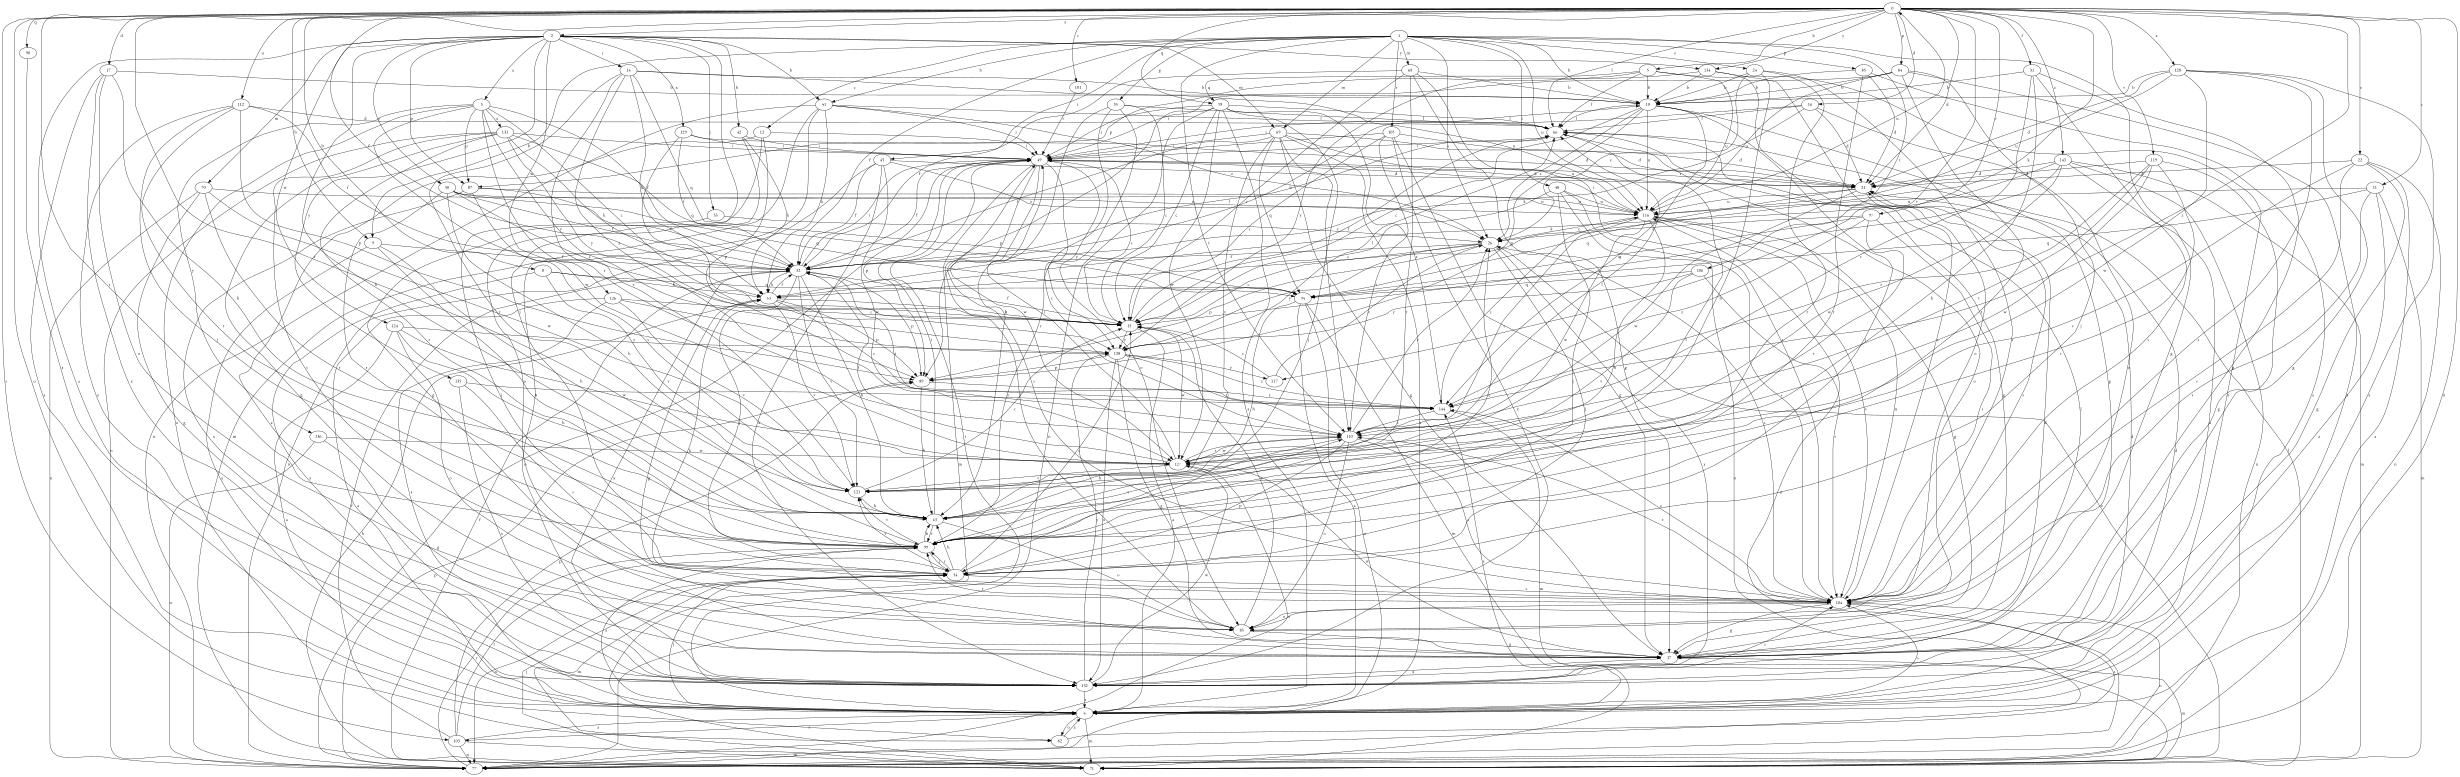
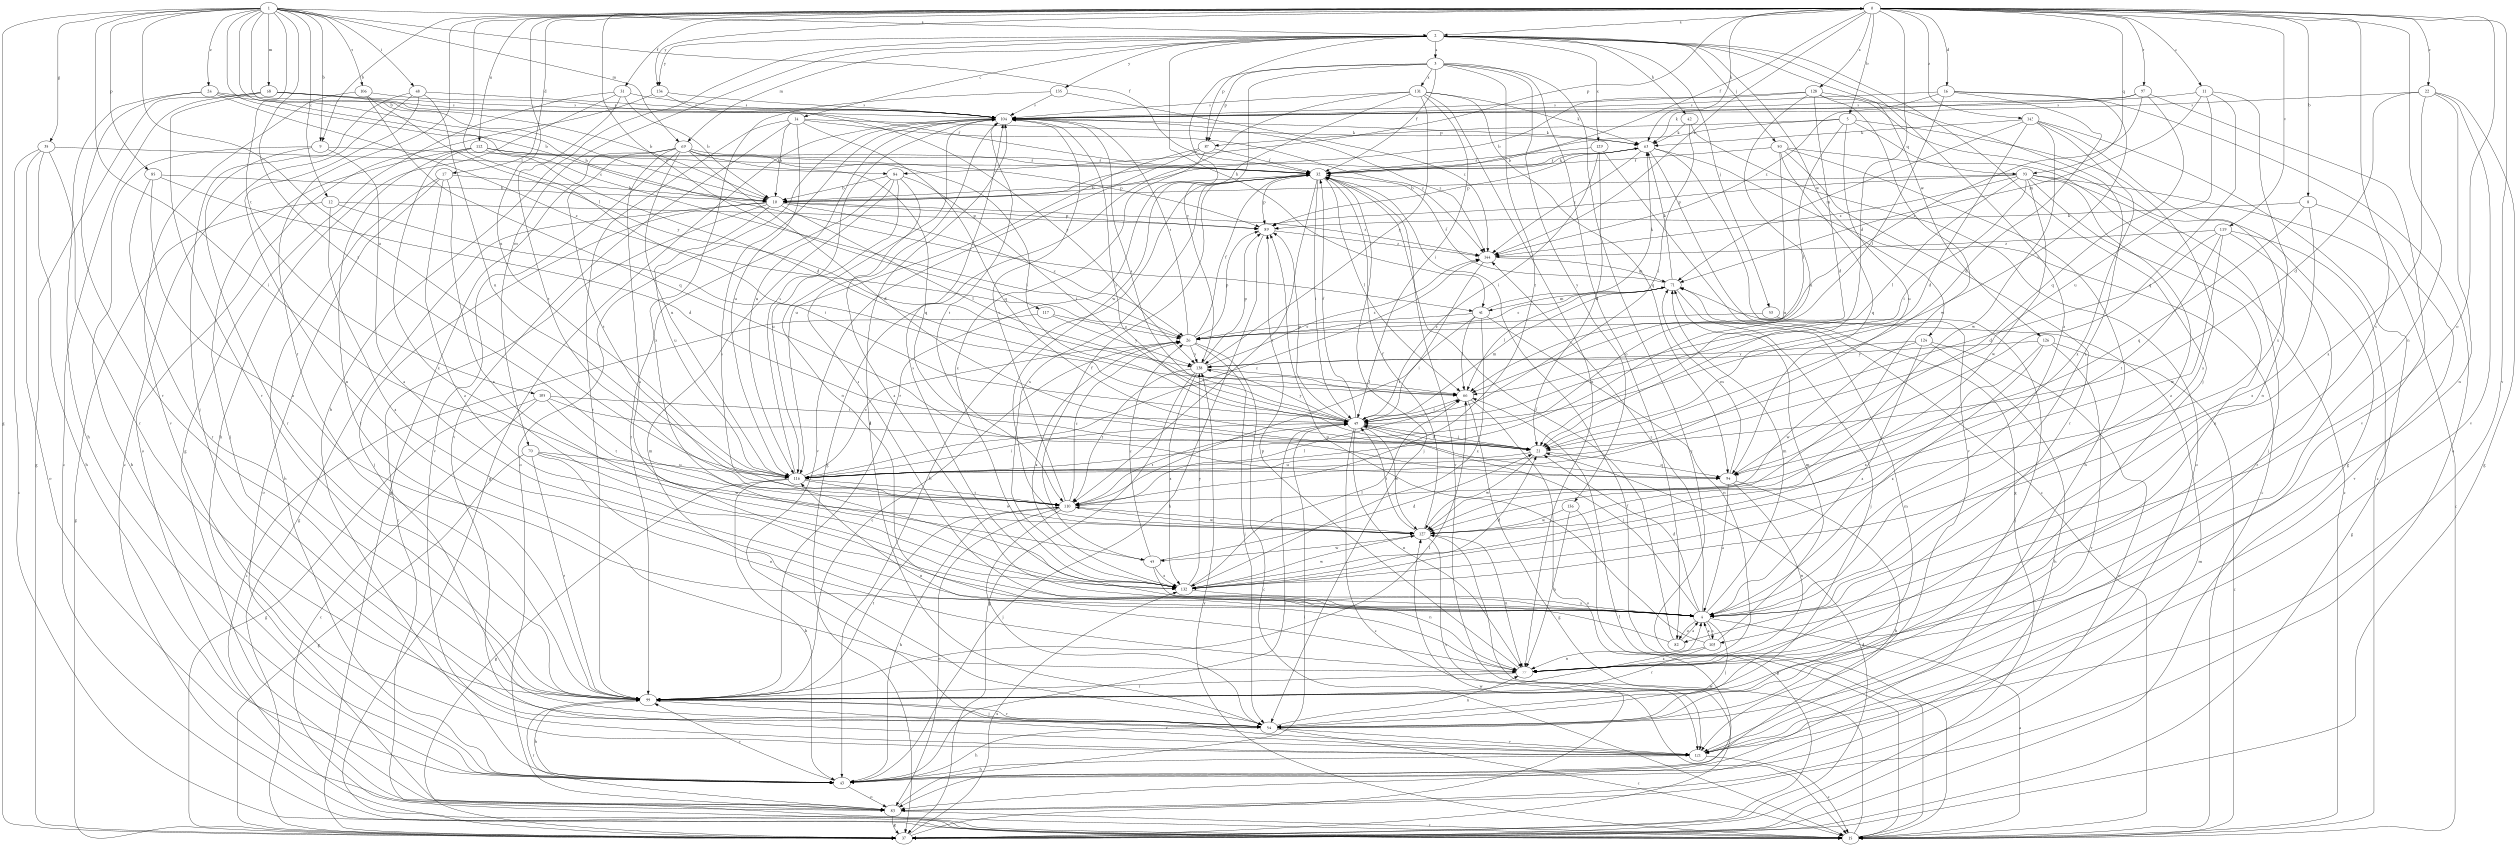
edge "1" -> "2": added, label "a"
node "90": removed
node "101": removed
edge "134" -> "10": now "93" -> "10"
edge "16" -> "104": added, label "s"
edge "35" -> "66": now "35" -> "84"
edge "8" -> "63": now "8" -> "89"
edge "144" -> "116": reversed
edge "84" -> "54": label "j" -> "m"
edge "138" -> "117": reversed
edge "103" -> "32": now "82" -> "32"
edge "45" -> "127": reversed
edge "31" -> "37": now "31" -> "83"
edge "110" -> "54": label "p" -> "j"
edge "15" -> "4": reversed
edge "105" -> "132": removed, label "x"
edge "41" -> "71": reversed
